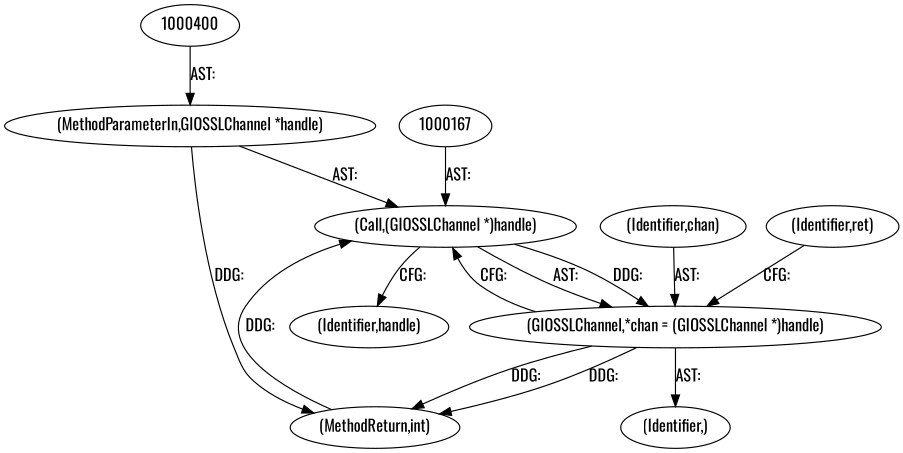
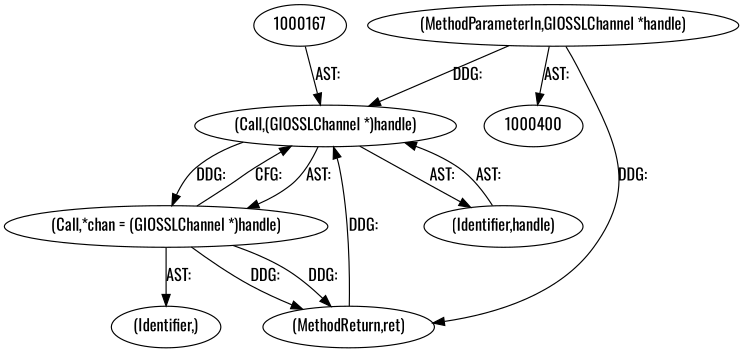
edge "1000400" -> "(MethodParameterIn,GIOSSLChannel *handle)": reversed
edge "(Identifier,handle)" -> "(Call,(GIOSSLChannel *)handle)": added, label "AST:"
edge "(MethodParameterIn,GIOSSLChannel *handle)" -> "(Call,(GIOSSLChannel *)handle)": label "AST: " -> "DDG: "
node "(Identifier,chan)": removed
node "(Identifier,ret)": removed
edge "(Call,(GIOSSLChannel *)handle)" -> "(Identifier,handle)": label "CFG: " -> "AST: "
node "(GIOSSLChannel,*chan = (GIOSSLChannel *)handle)": label "(GIOSSLChannel,*chan = (GIOSSLChannel *)handle)" -> "(Call,*chan = (GIOSSLChannel *)handle)"
node "(MethodReturn,int)": label "(MethodReturn,int)" -> "(MethodReturn,ret)"
